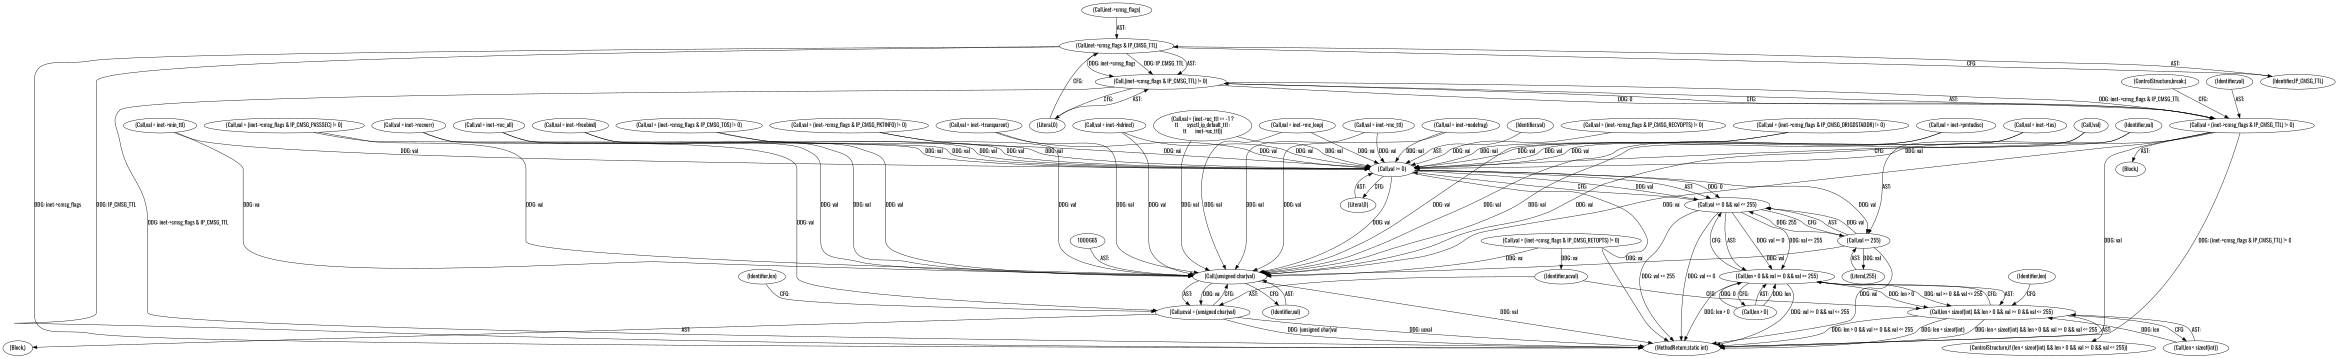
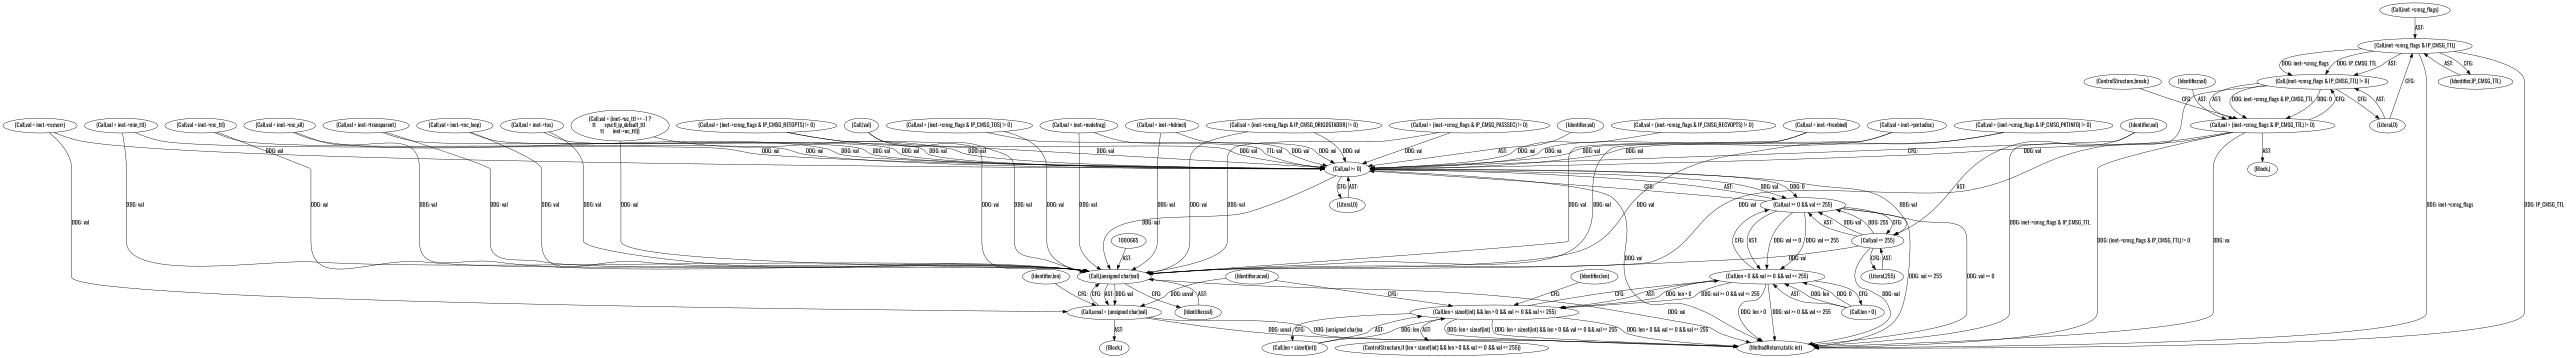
edge "(Call,val = (inet->cmsg_flags & IP_CMSG_TOS) != 0)" -> "(Call,val >= 0)": label "DDG: val" -> "TTL: val"
edge "(Call,val = (inet->cmsg_flags & IP_CMSG_RETOPTS) != 0)" -> "(Identifier,ucval)": now "(Call,val = (inet->cmsg_flags & IP_CMSG_RETOPTS) != 0)" -> "(Call,val >= 0)"
edge "(Call,val <= 255)" -> "(Literal,255)": label "DDG: val" -> "CFG: "
edge "(Identifier,ucval)" -> "(Call,ucval = (unsigned char)val)": label "AST: " -> "DDG: ucval"
